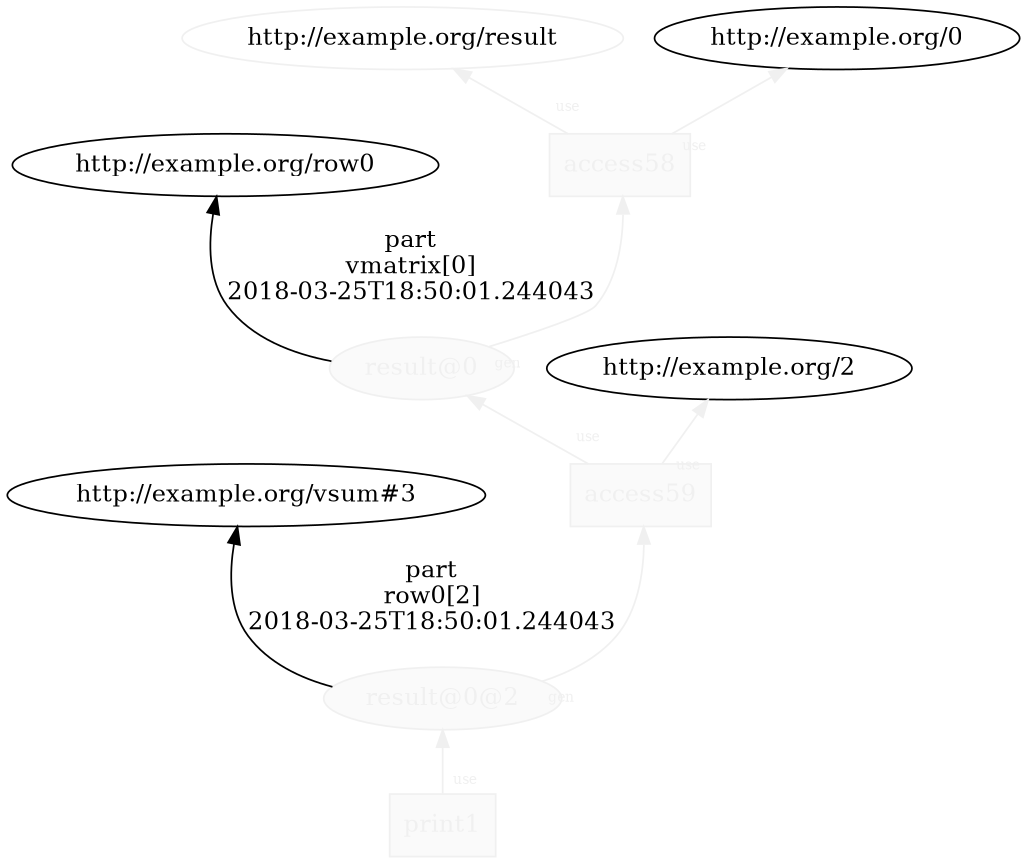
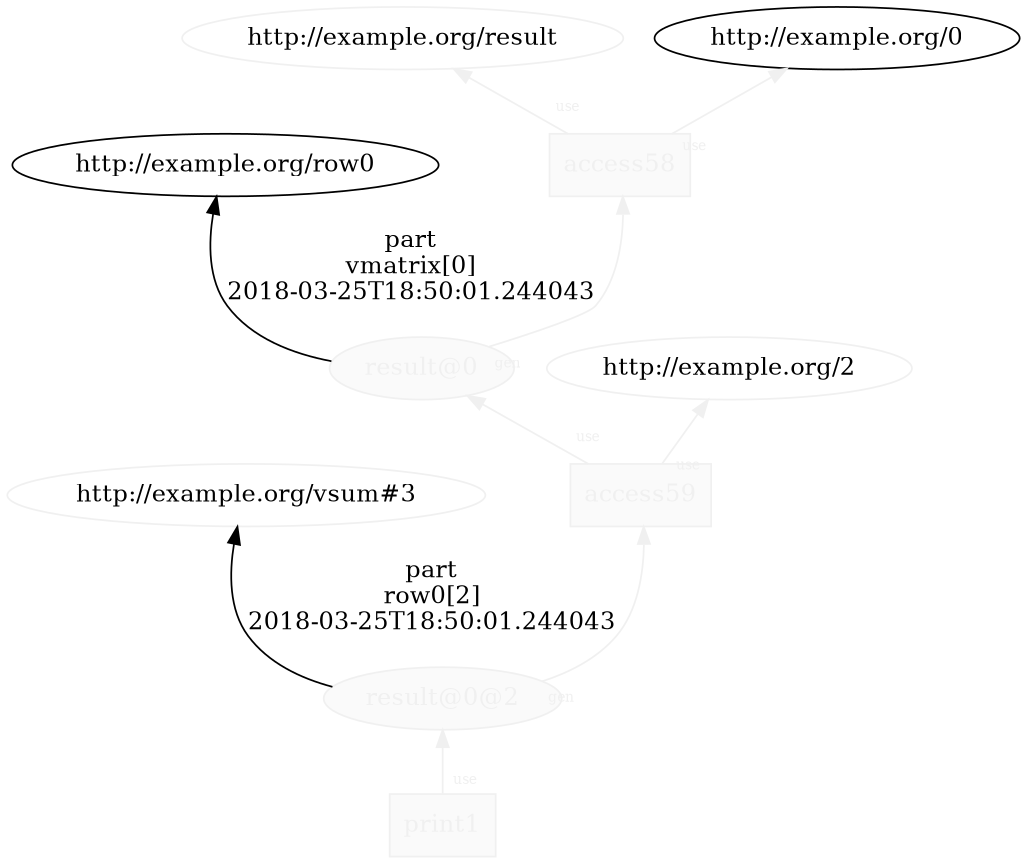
node "http://example.org/2": color black -> #f0f0f0
node "http://example.org/vsum#3": color black -> #f0f0f0
